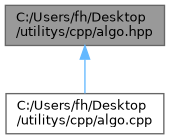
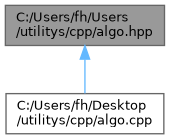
node "C:/Users/fh/Desktop /utilitys/cpp/algo.hpp": label "C:/Users/fh/Desktop /utilitys/cpp/algo.hpp" -> "C:/Users/fh/Users /utilitys/cpp/algo.hpp"
